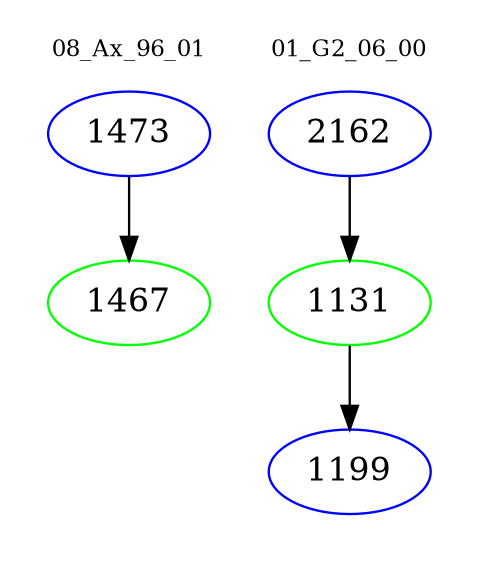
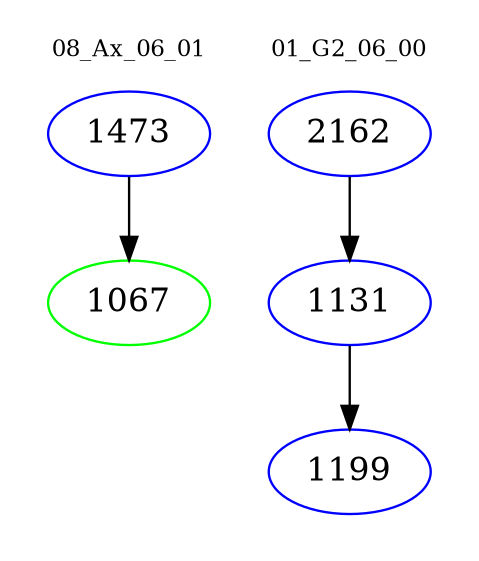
cluster "08_Ax_96_01": label "08_Ax_96_01" -> "08_Ax_06_01"
node "1467": label "1467" -> "1067"
node "1131": color green -> blue
